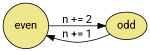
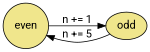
edge "even" -> "odd": label "n += 2" -> "n += 1"
edge "odd" -> "even": label "n += 1" -> "n += 5"
